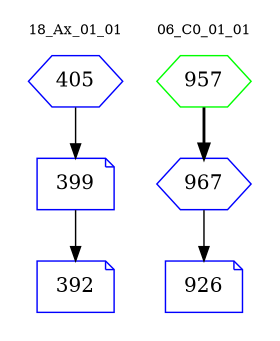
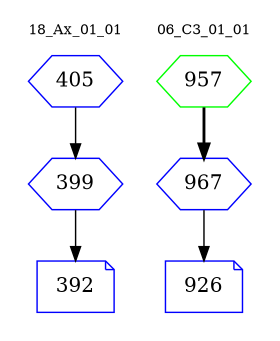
cluster "06_C0_01_01": label "06_C0_01_01" -> "06_C3_01_01"
node "399": shape note -> hexagon
